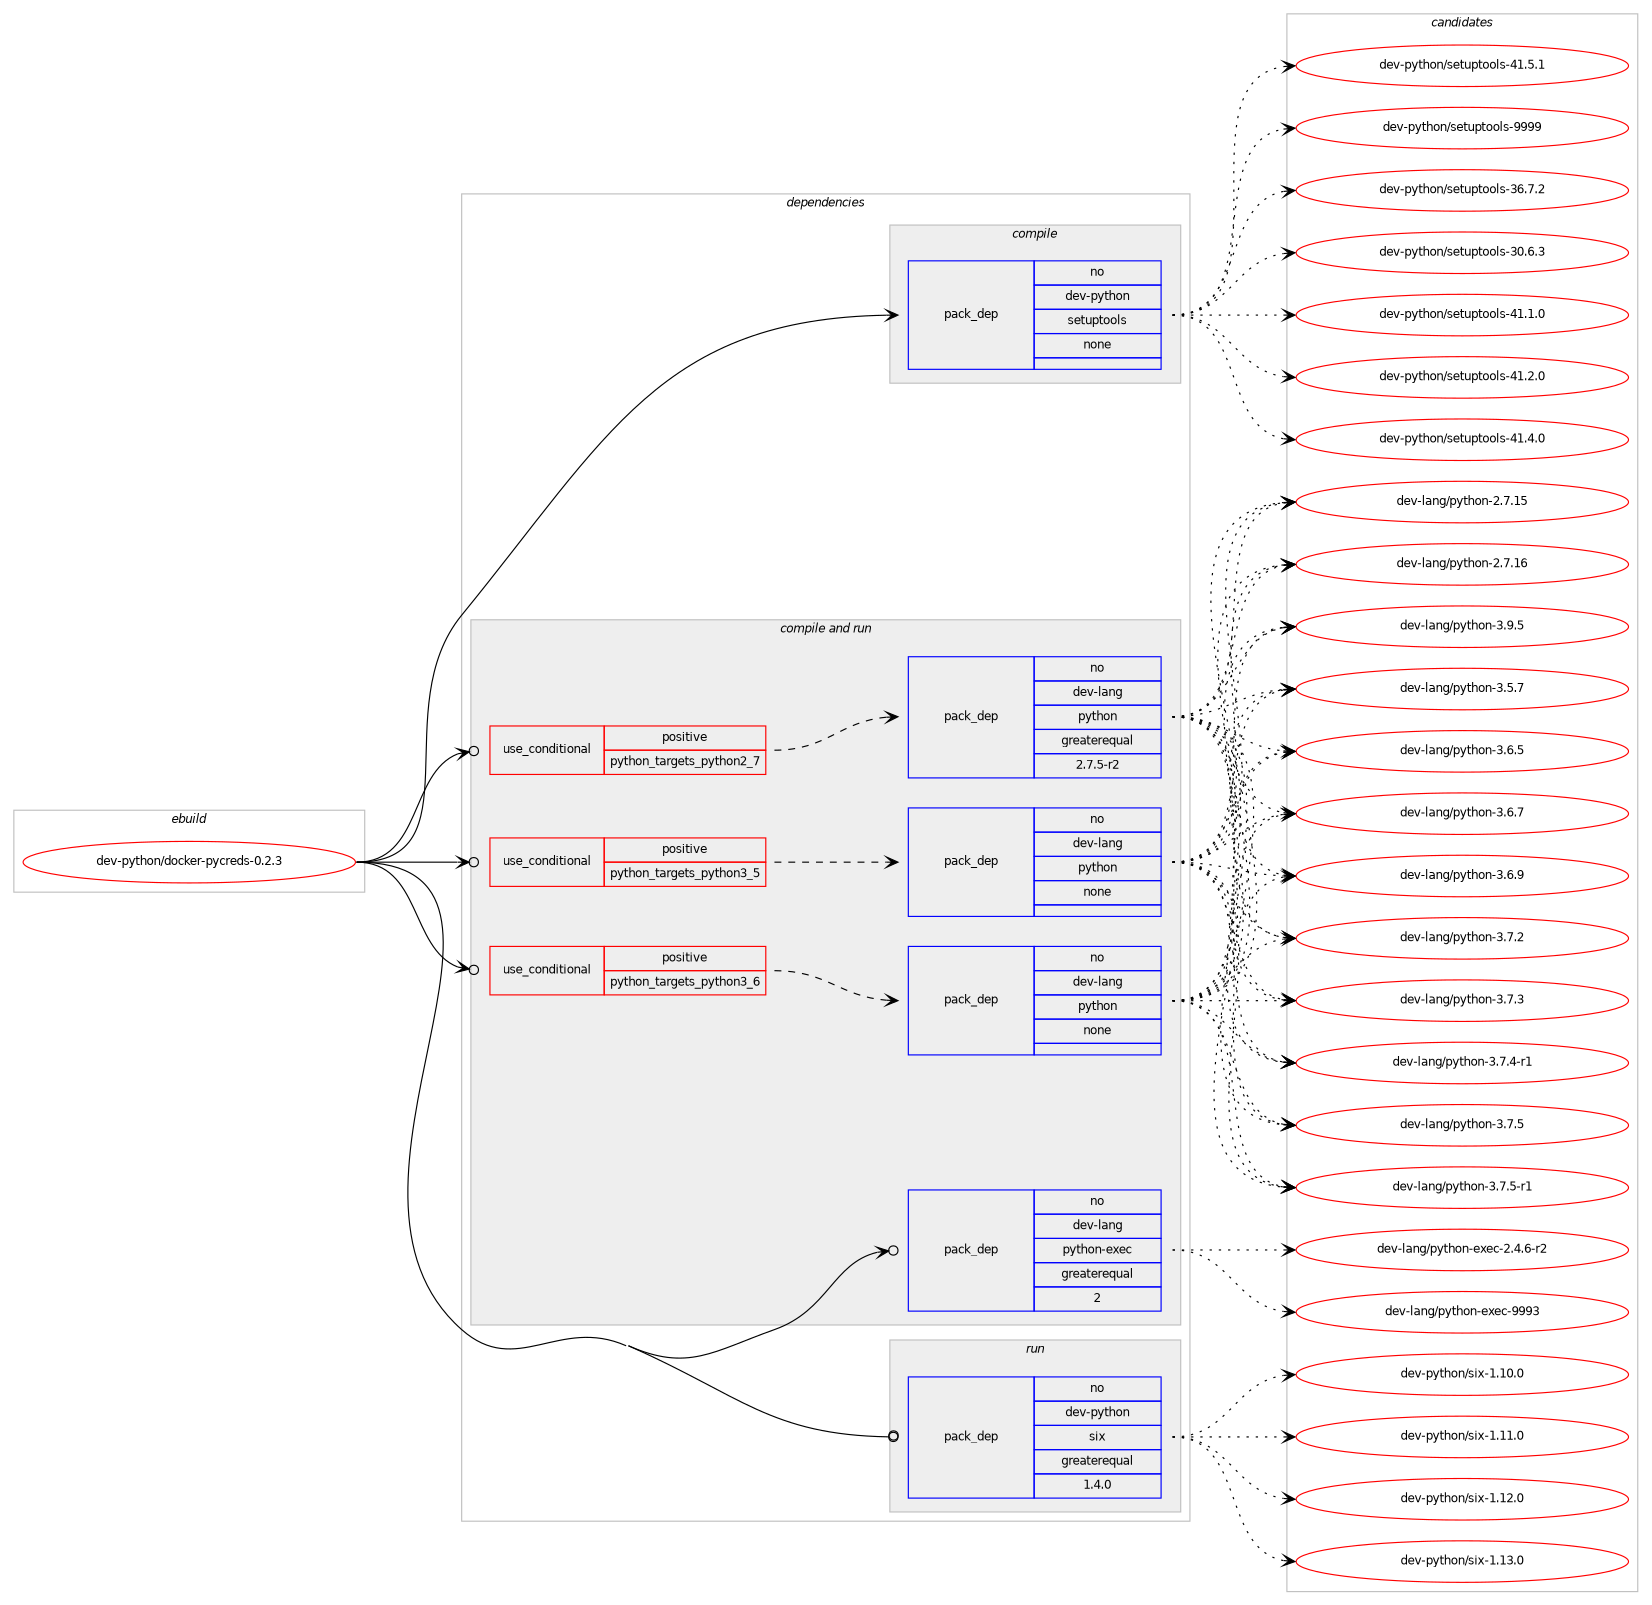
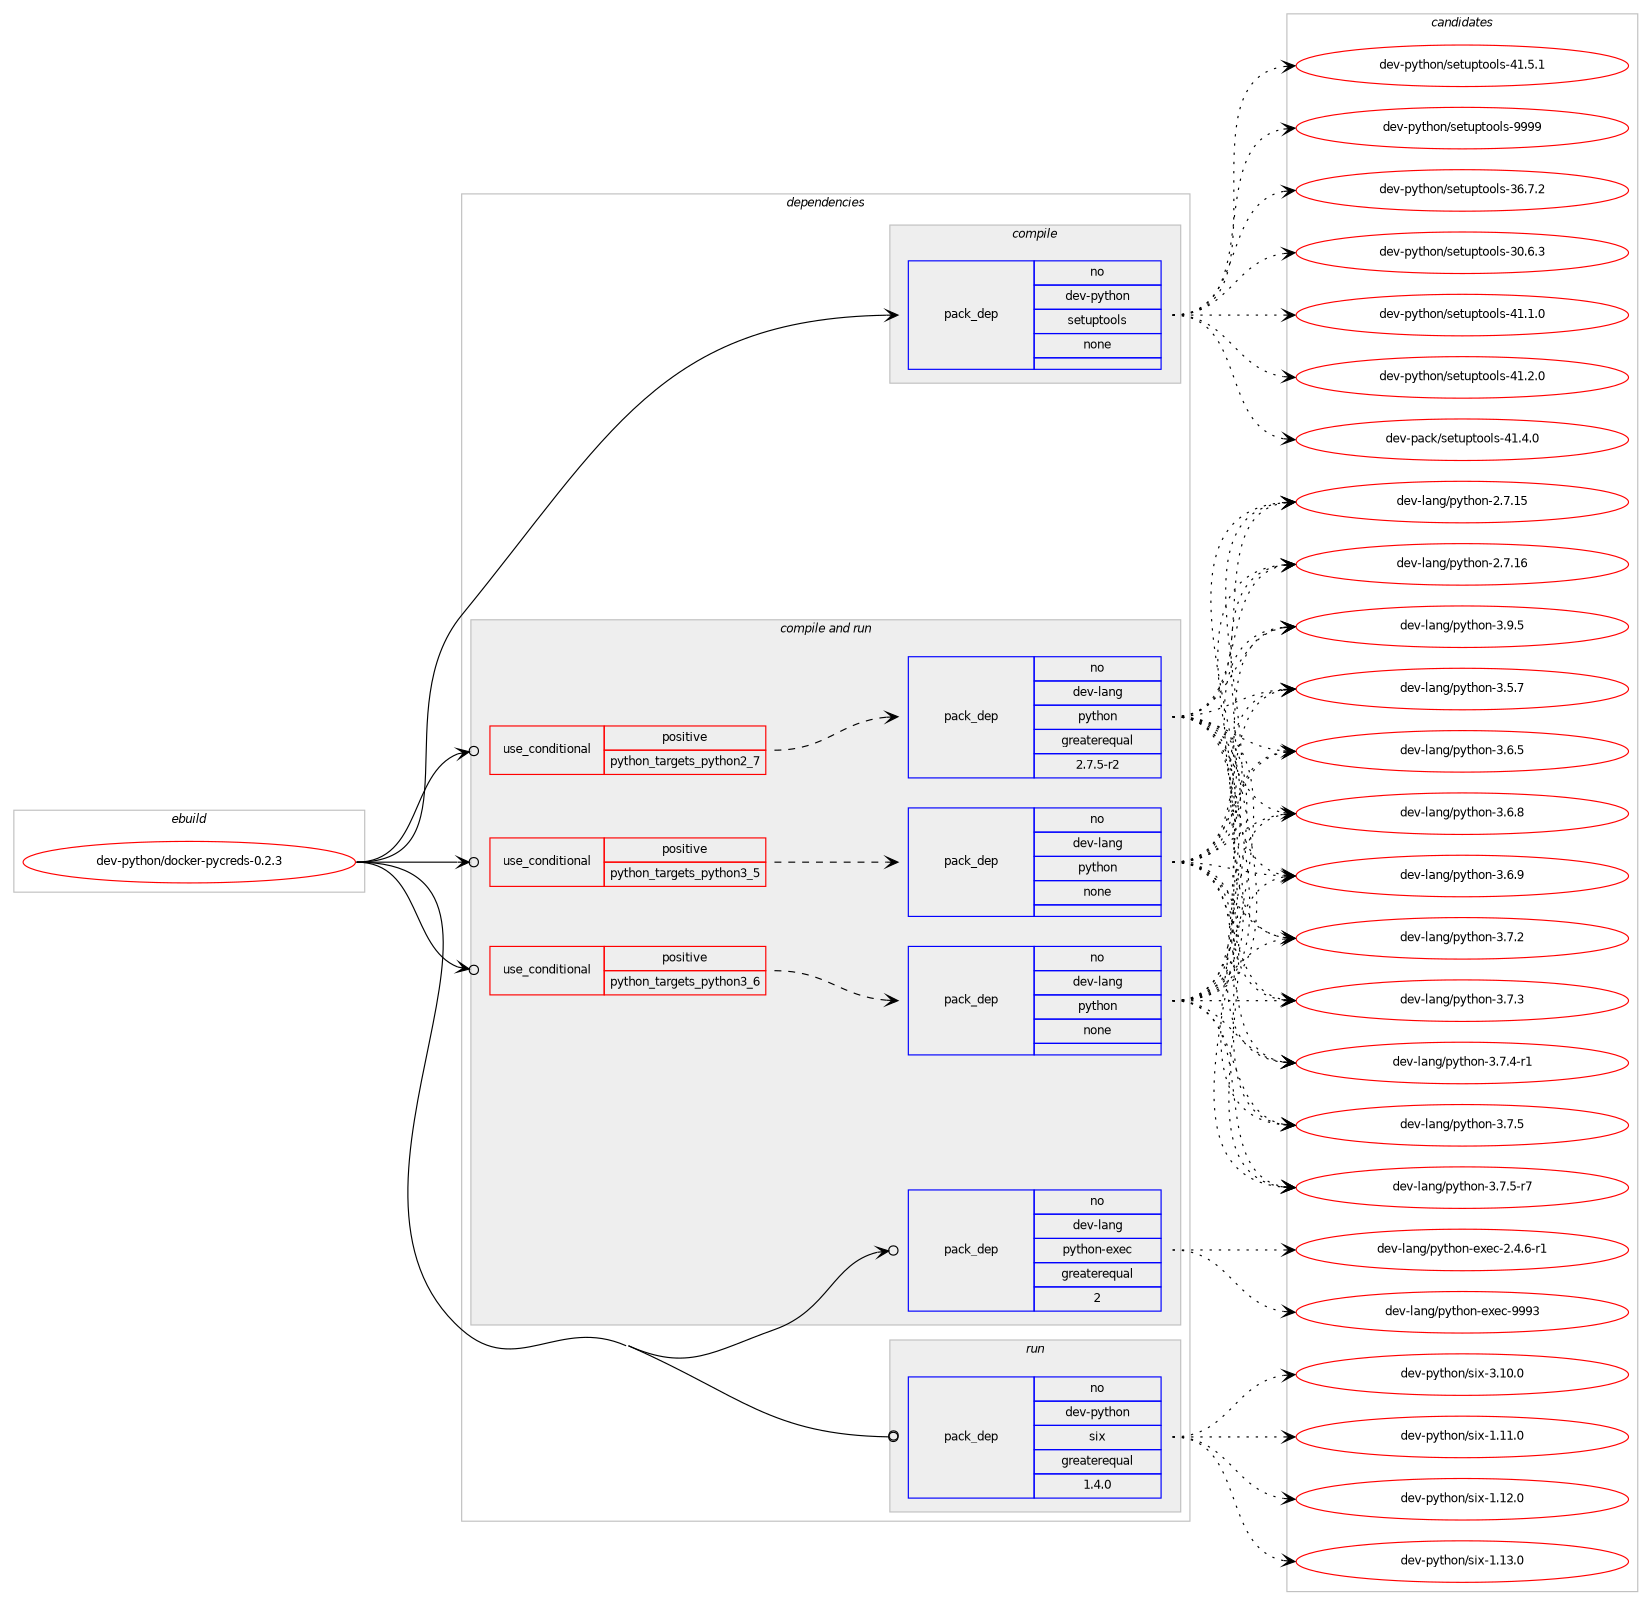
node "dev-python/setuptools-41.4.0": label "dev-python/setuptools-41.4.0" -> "dev-pack/setuptools-41.4.0"
node "dev-lang/python-3.6.7": label "dev-lang/python-3.6.7" -> "dev-lang/python-3.6.8"
node "dev-lang/python-3.7.5-r1": label "dev-lang/python-3.7.5-r1" -> "dev-lang/python-3.7.5-r7"
node "dev-lang/python-exec-2.4.6-r2": label "dev-lang/python-exec-2.4.6-r2" -> "dev-lang/python-exec-2.4.6-r1"
node "dev-python/six-1.10.0": label "dev-python/six-1.10.0" -> "dev-python/six-3.10.0"
